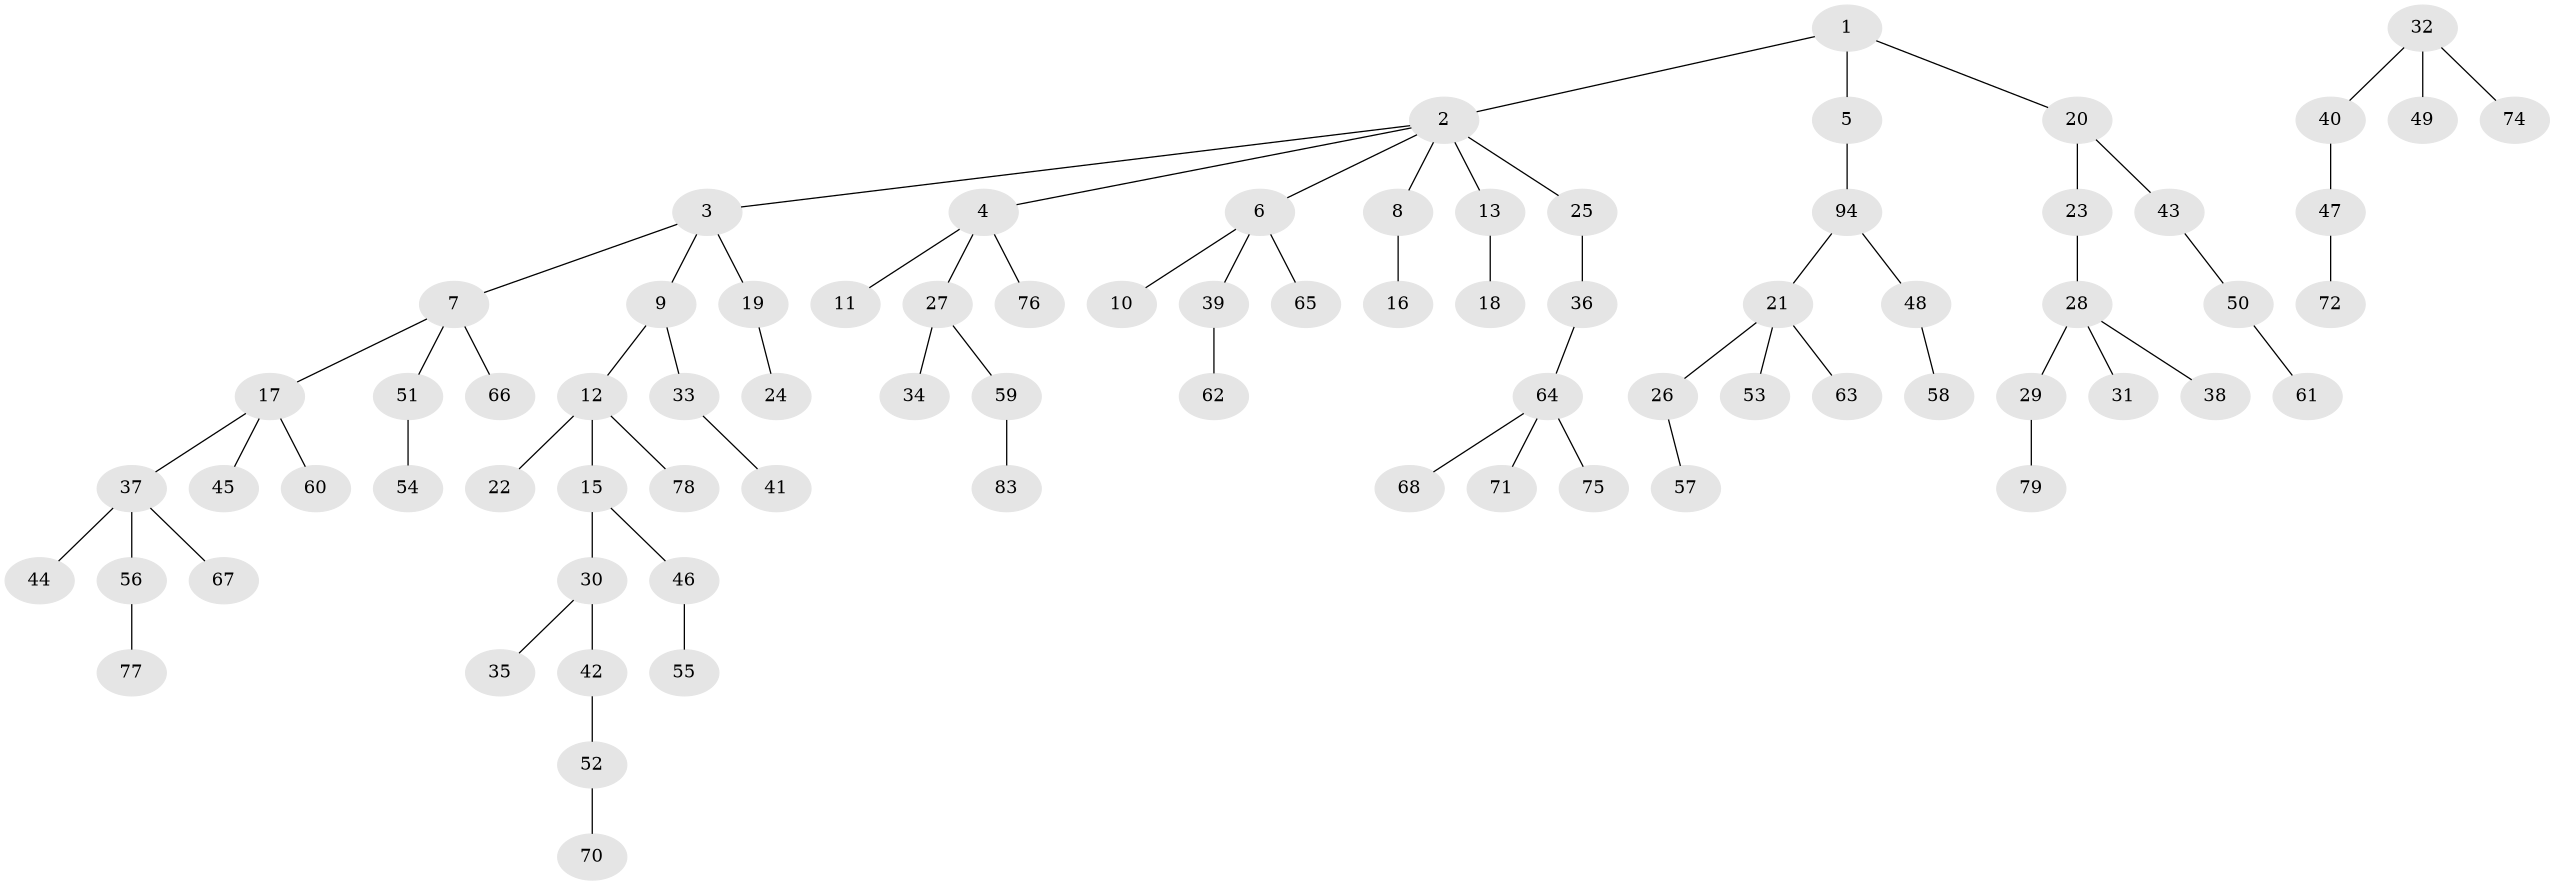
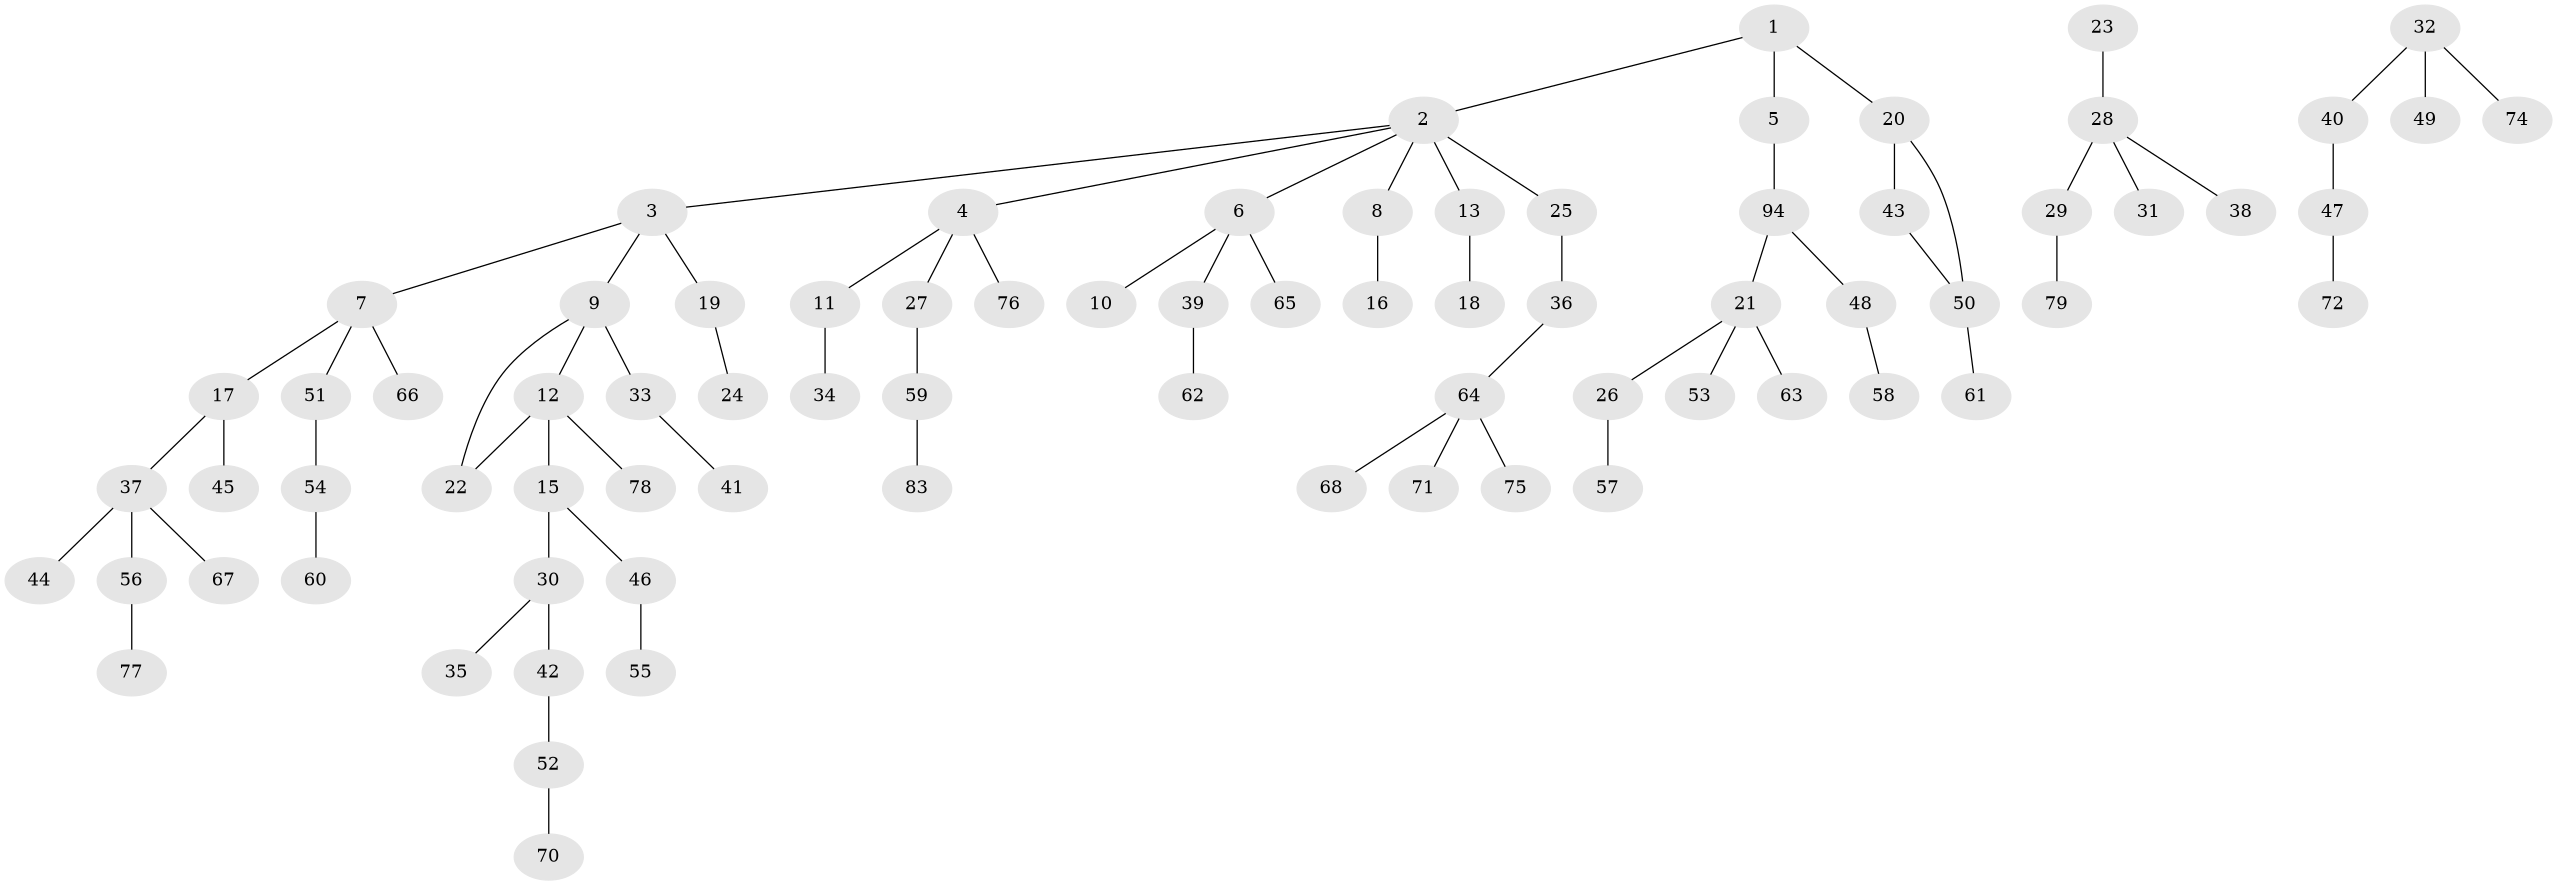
edge "20" -- "23": now "20" -- "50"
edge "27" -- "34": now "11" -- "34"
edge "9" -- "22": added
edge "17" -- "60": now "54" -- "60"
